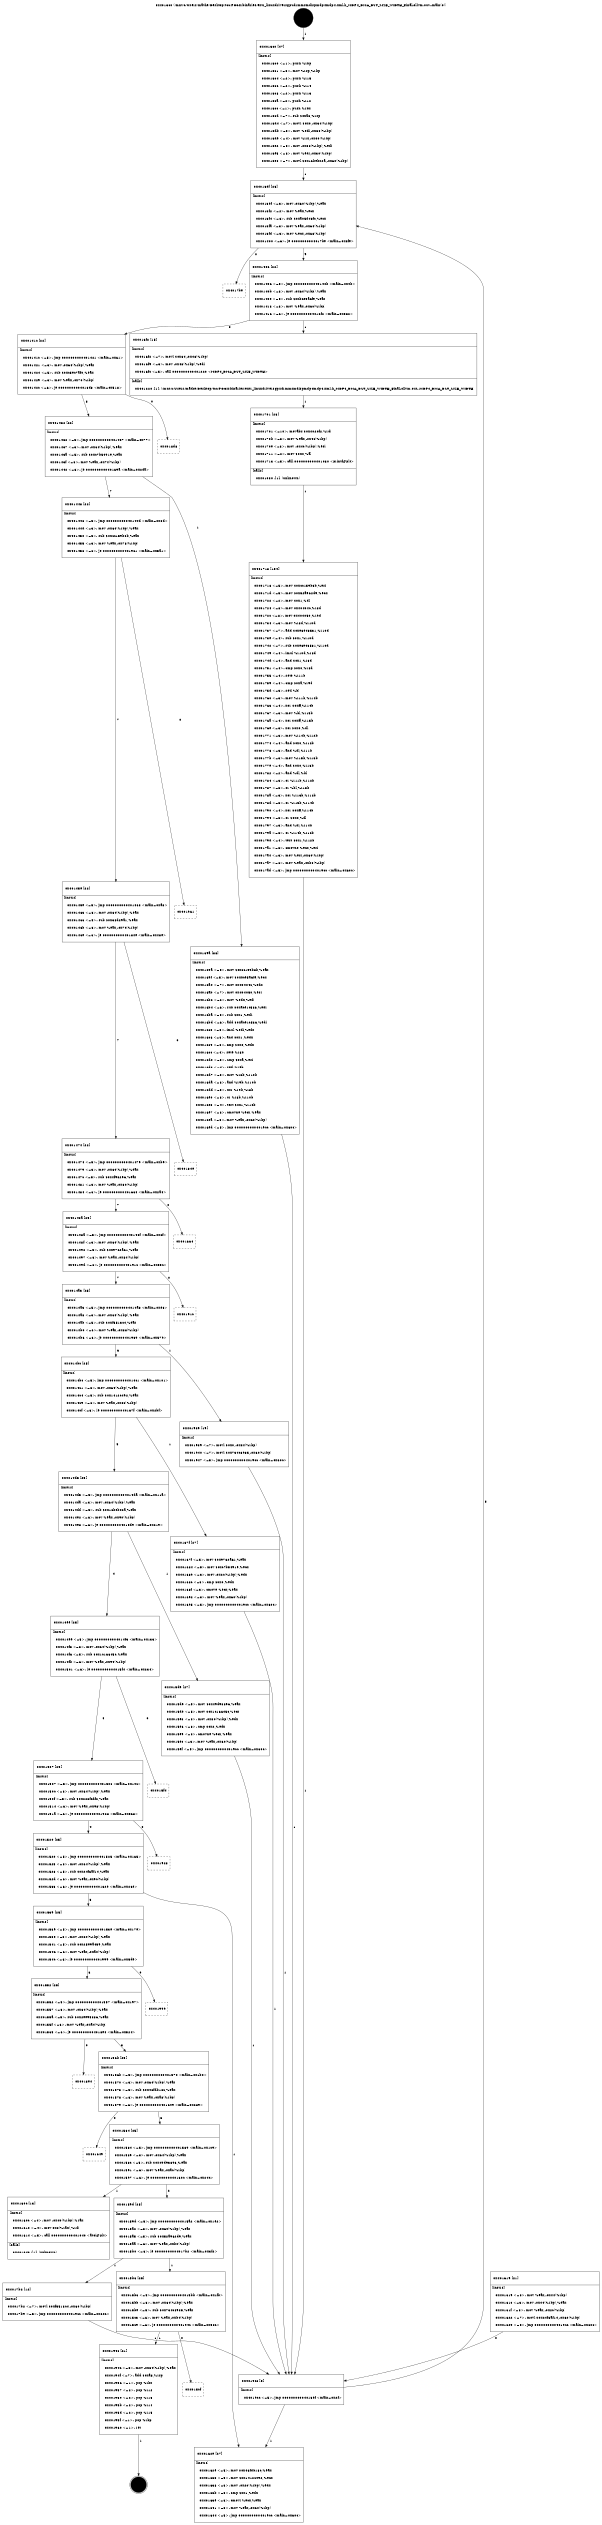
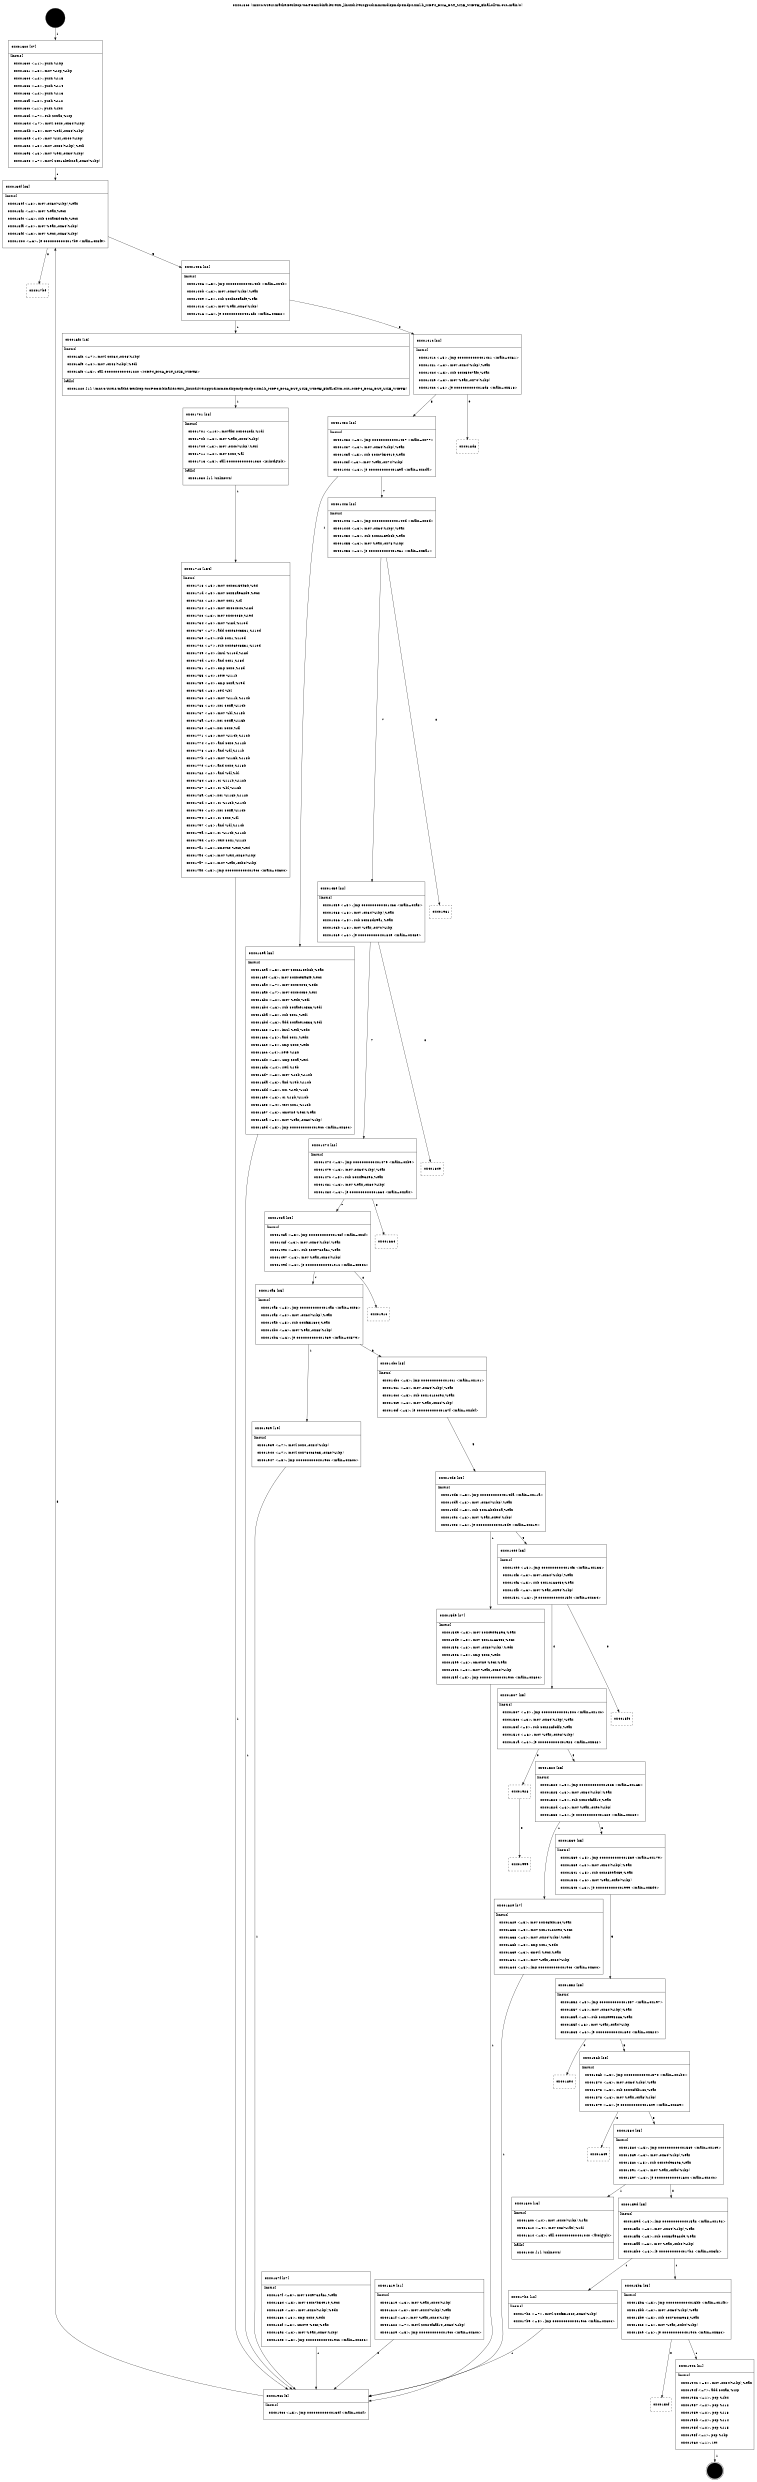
edge "0x4014bc [25]" -> "0x40167f [27]": removed, label "1"
edge "0x401539 [25]" -> "0x401999": now "0x401928" -> "0x401999"
edge "0x4019cc [5]" -> "0x40162e [27]": reversed
